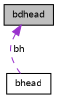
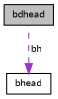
edge "bhead" -> "bdhead": reversed
